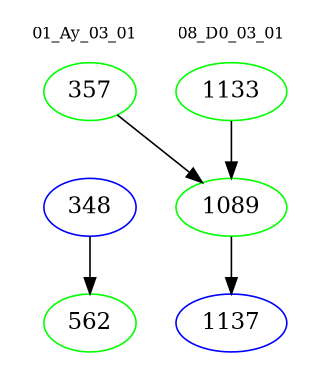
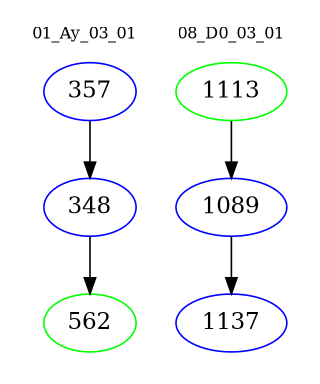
node "357": color green -> blue
node "1133": label "1133" -> "1113"
edge "357" -> "1089": now "357" -> "348"
node "1089": color green -> blue
